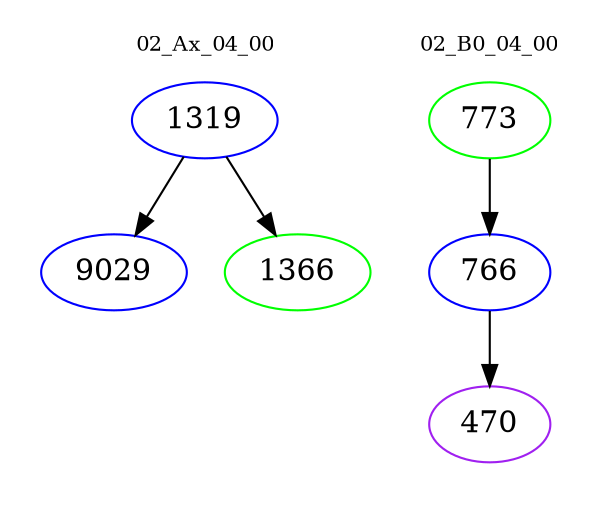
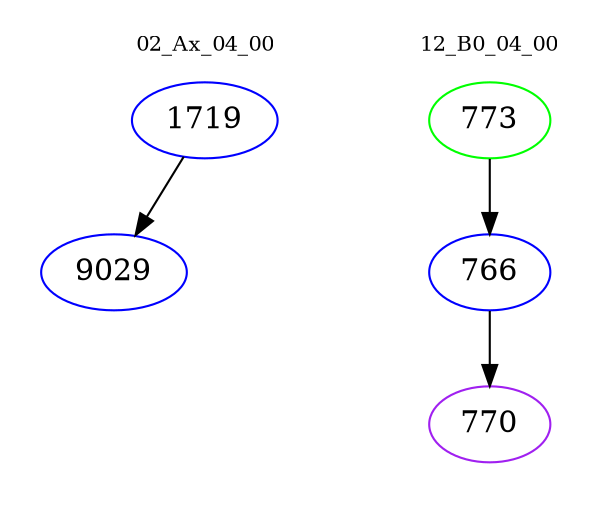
cluster "02_B0_04_00": label "02_B0_04_00" -> "12_B0_04_00"
node "1319": label "1319" -> "1719"
node "1366": removed
node "470": label "470" -> "770"
